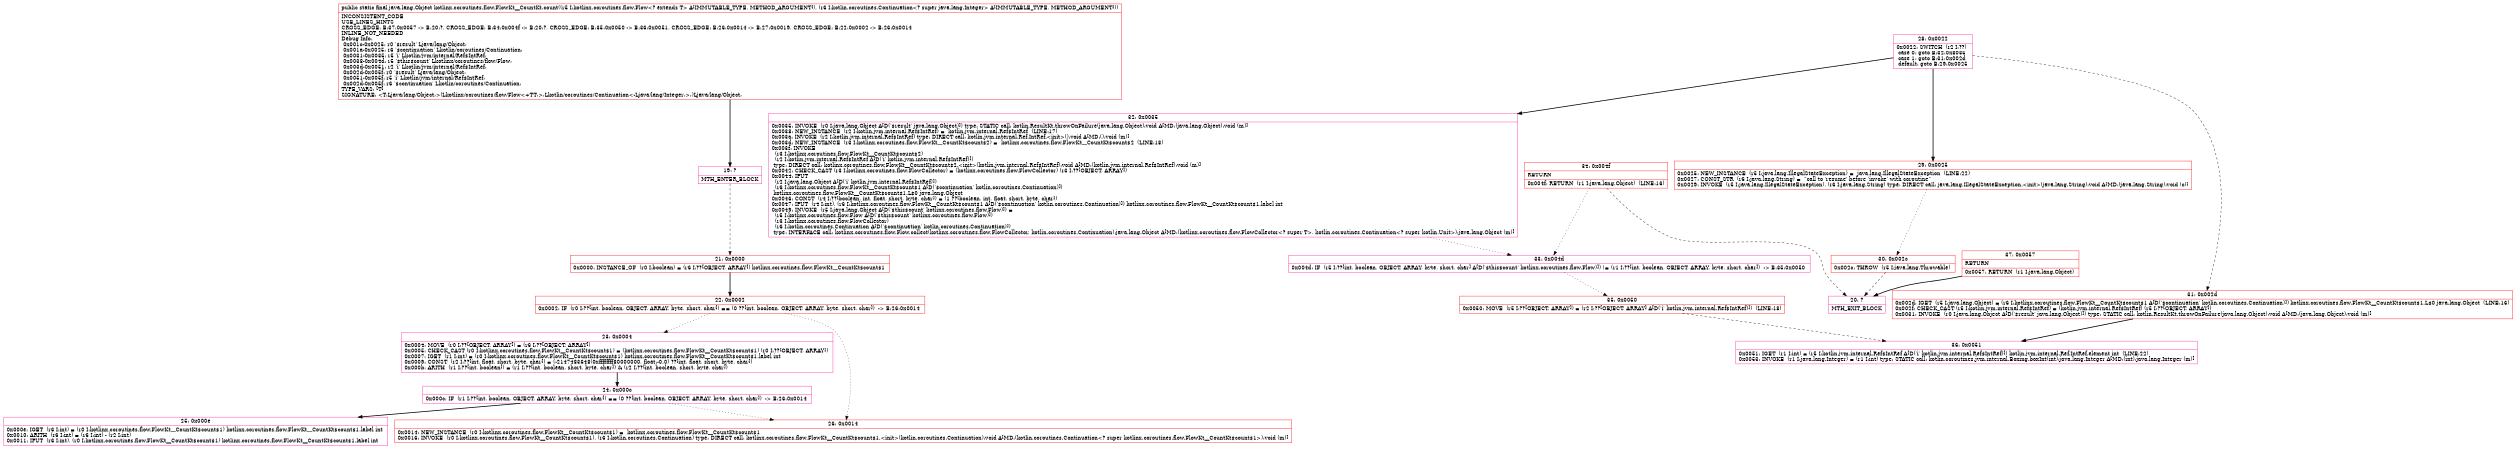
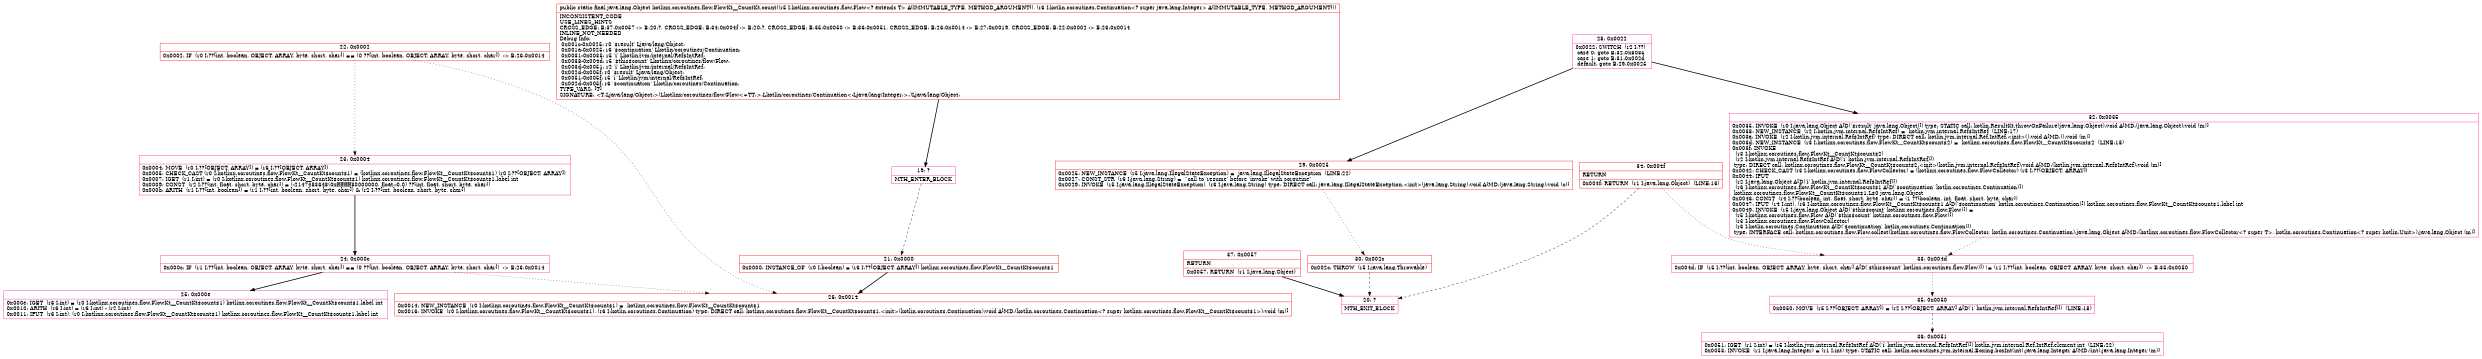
edge "21: 0x0000" -> "22: 0x0002": now "21: 0x0000" -> "26: 0x0014"
node "35: 0x0050": color red -> deeppink
node "31: 0x002d": removed
